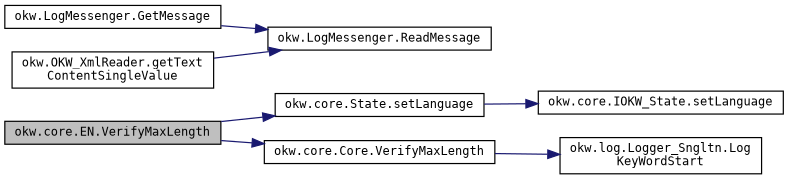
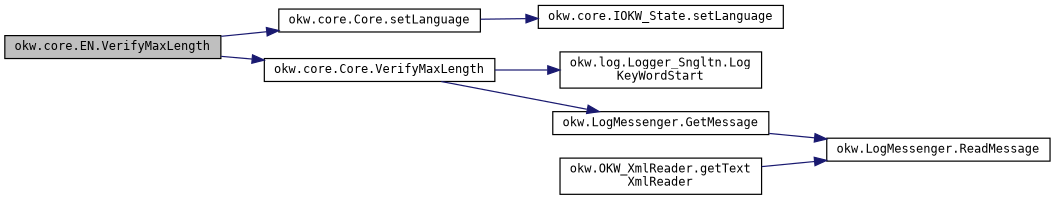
node "okw.OKW_XmlReader.getText ContentSingleValue": label "okw.OKW_XmlReader.getText ContentSingleValue" -> "okw.OKW_XmlReader.getText XmlReader"
edge "okw.core.Core.VerifyMaxLength" -> "okw.LogMessenger.GetMessage": added
node "okw.core.State.setLanguage": label "okw.core.State.setLanguage" -> "okw.core.Core.setLanguage"
